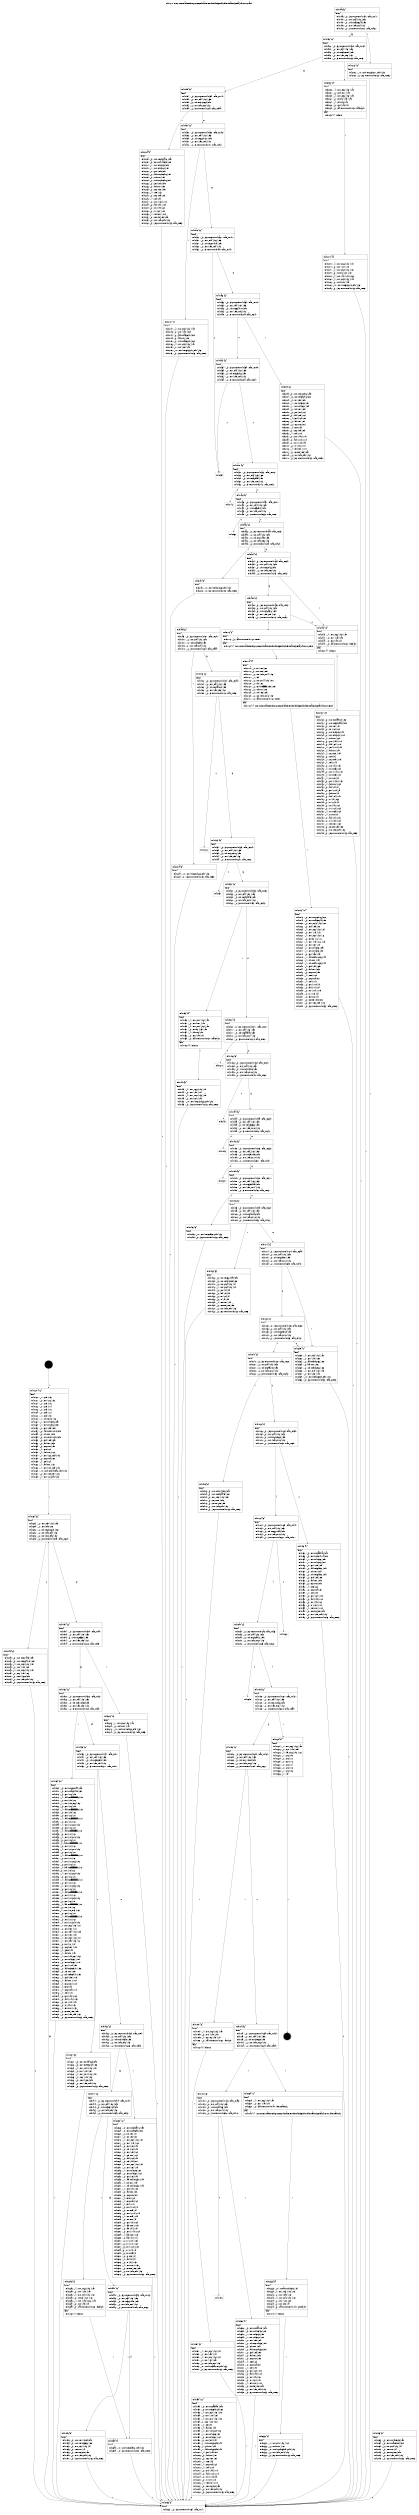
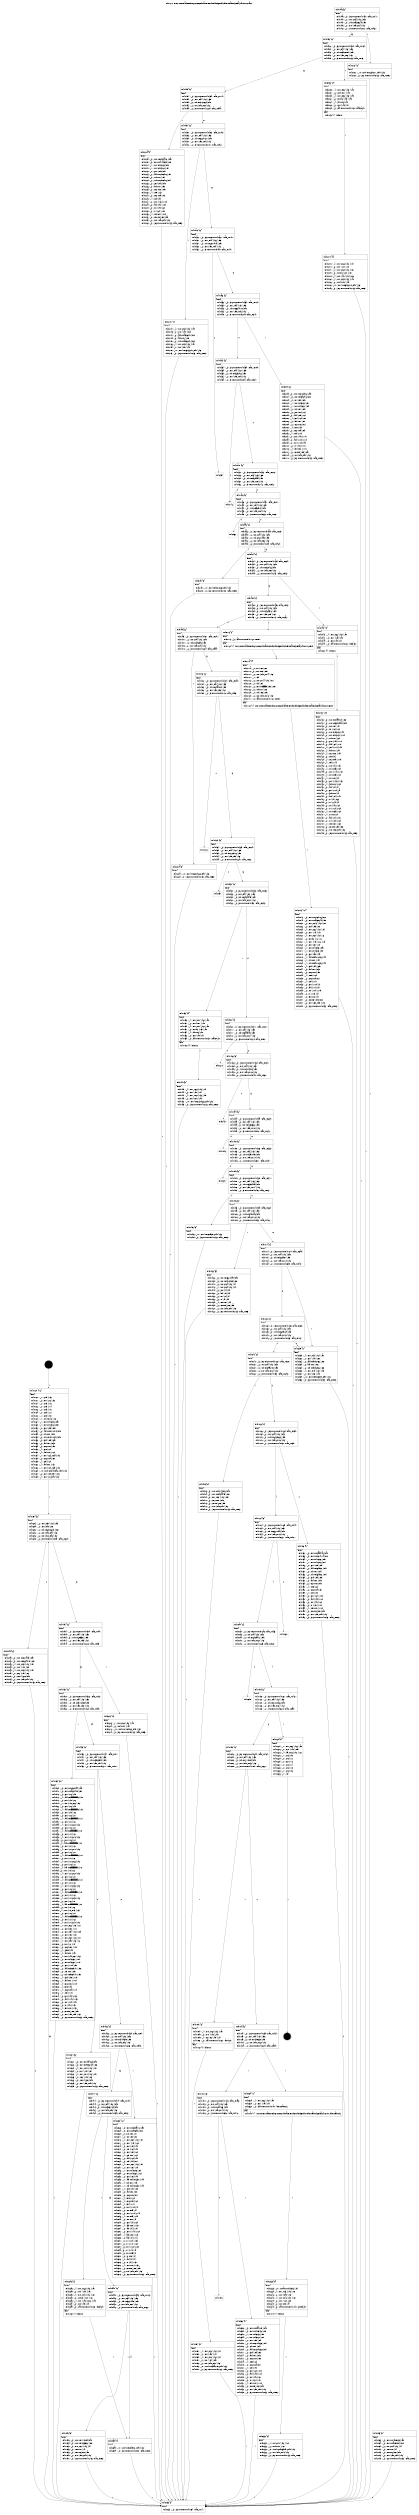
edge "0x401a54 [28]" -> "0x4025f4": now "0x401a54 [28]" -> "0x402746"
edge "0x401ae0 [28]" -> "0x402443 [15]": now "0x401ae0 [28]" -> "0x401afc [28]"
node "0x401fbb [122]": removed
